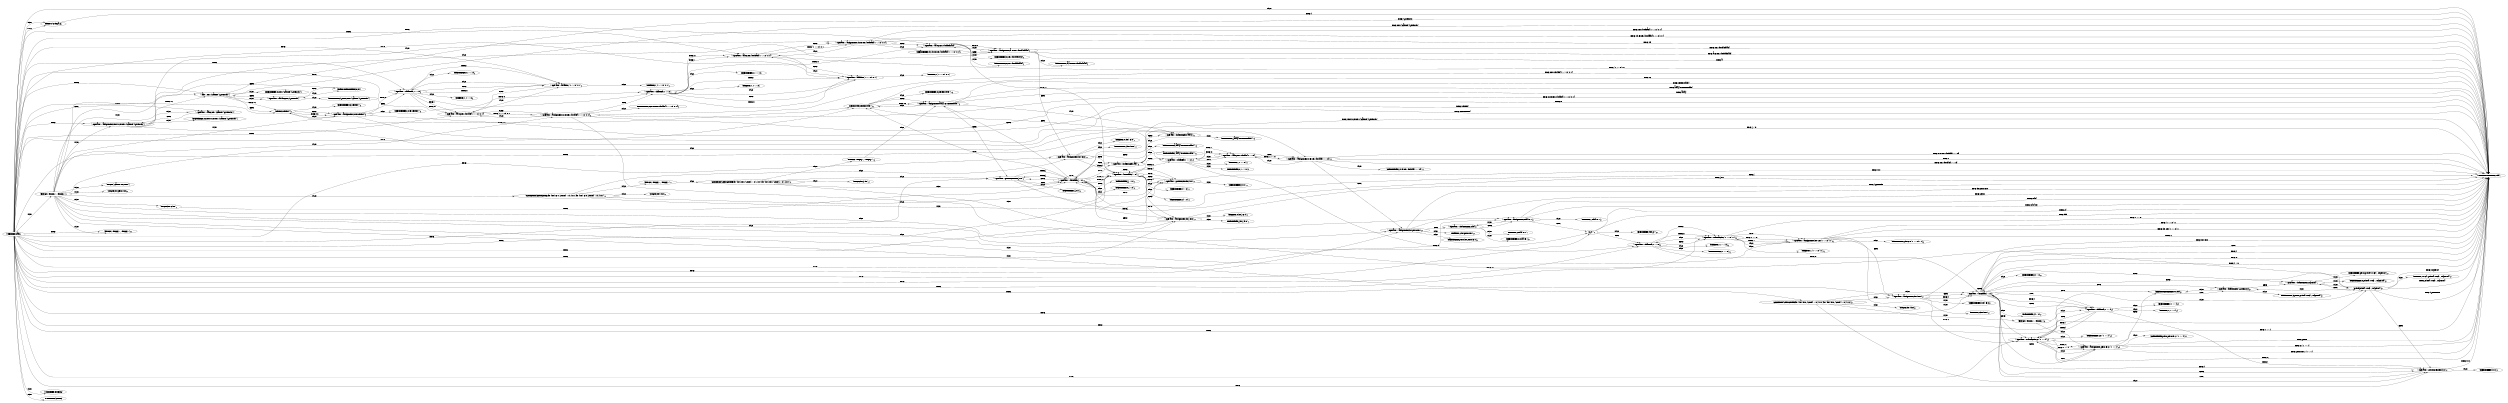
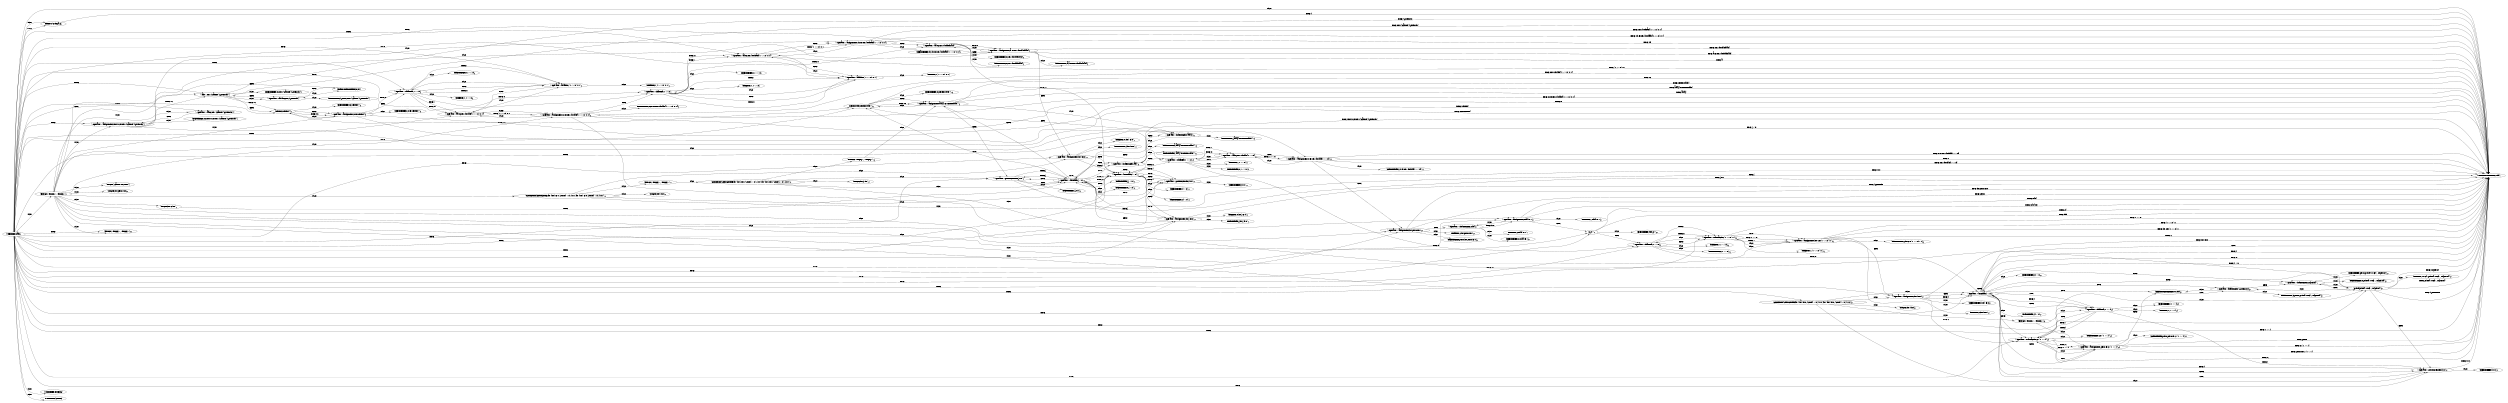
edge "(<operator>.indexAccess,m[0])" -> "(<operator>.assignment,m[0] = 1)": label "CFG: " -> "DDG: i++"
